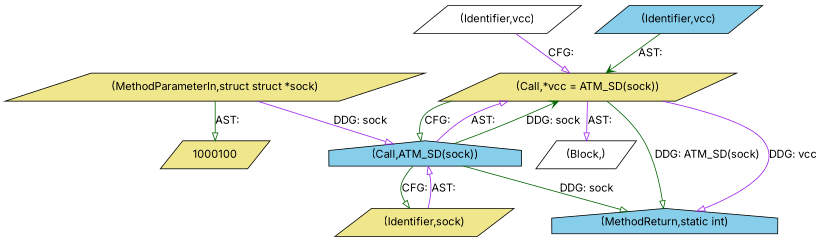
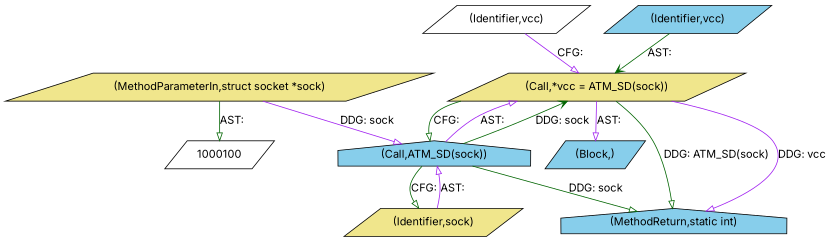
node "(MethodParameterIn,struct struct *sock)": label "(MethodParameterIn,struct struct *sock)" -> "(MethodParameterIn,struct socket *sock)"
node "1000100": fillcolor khaki -> white
node "(Block,)": fillcolor white -> skyblue
